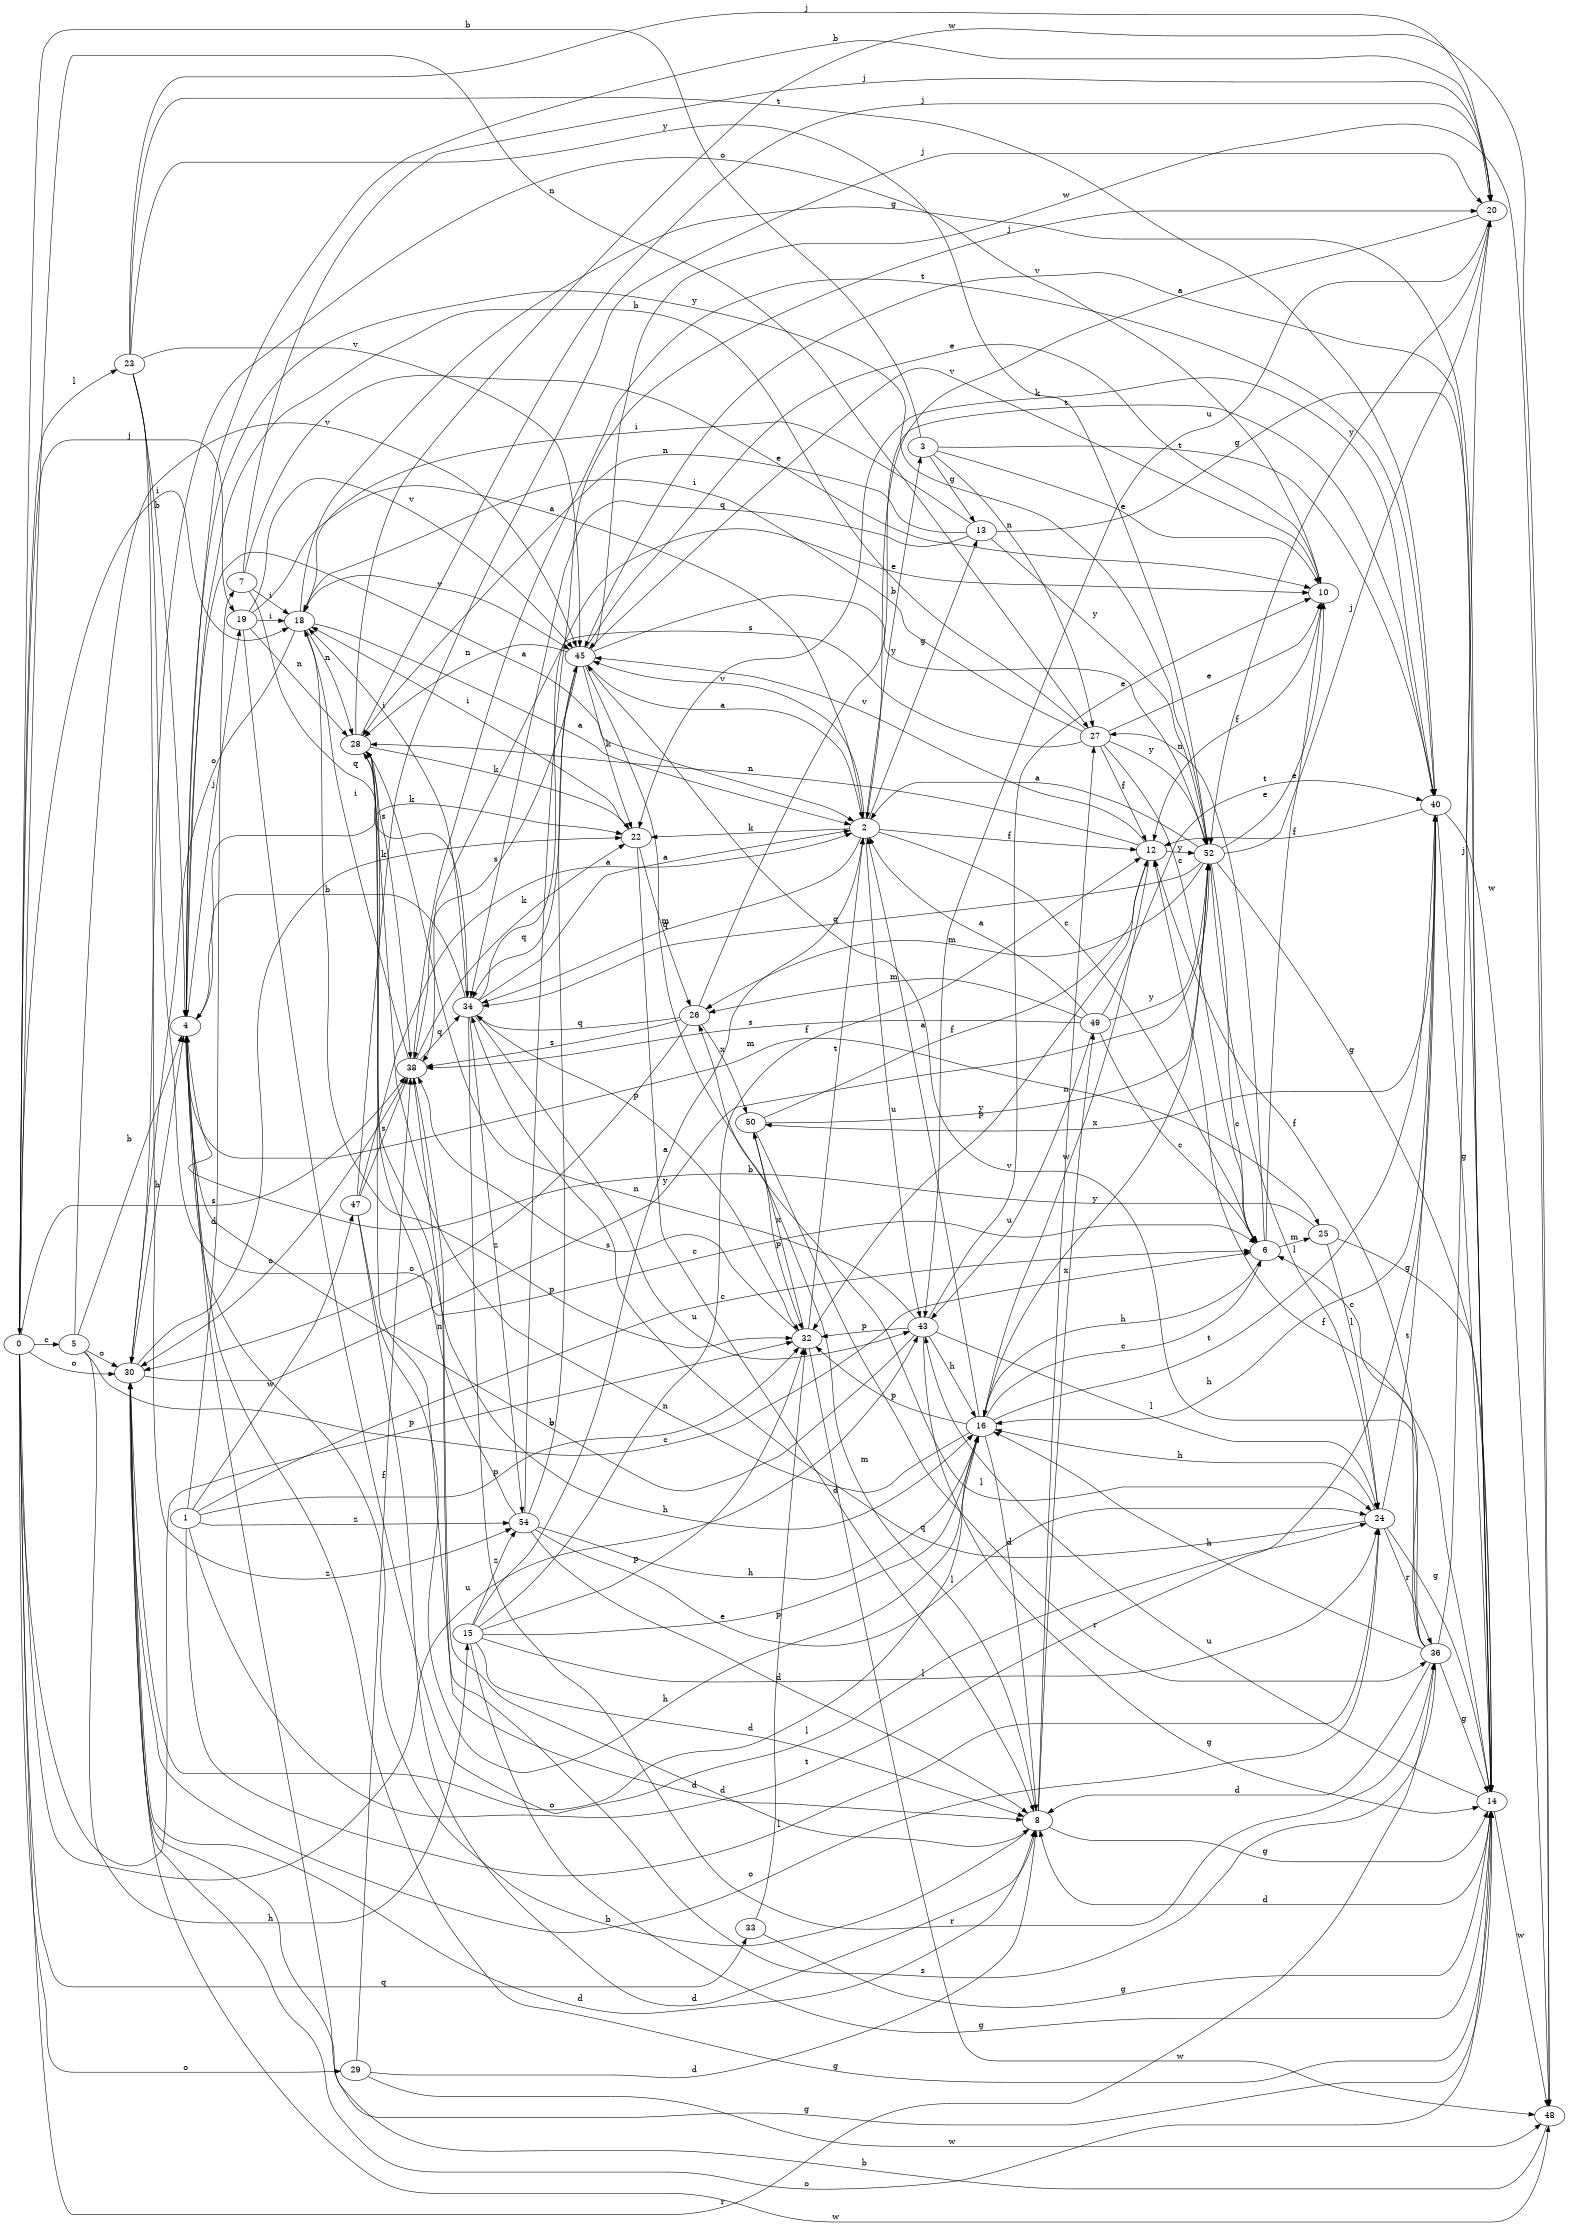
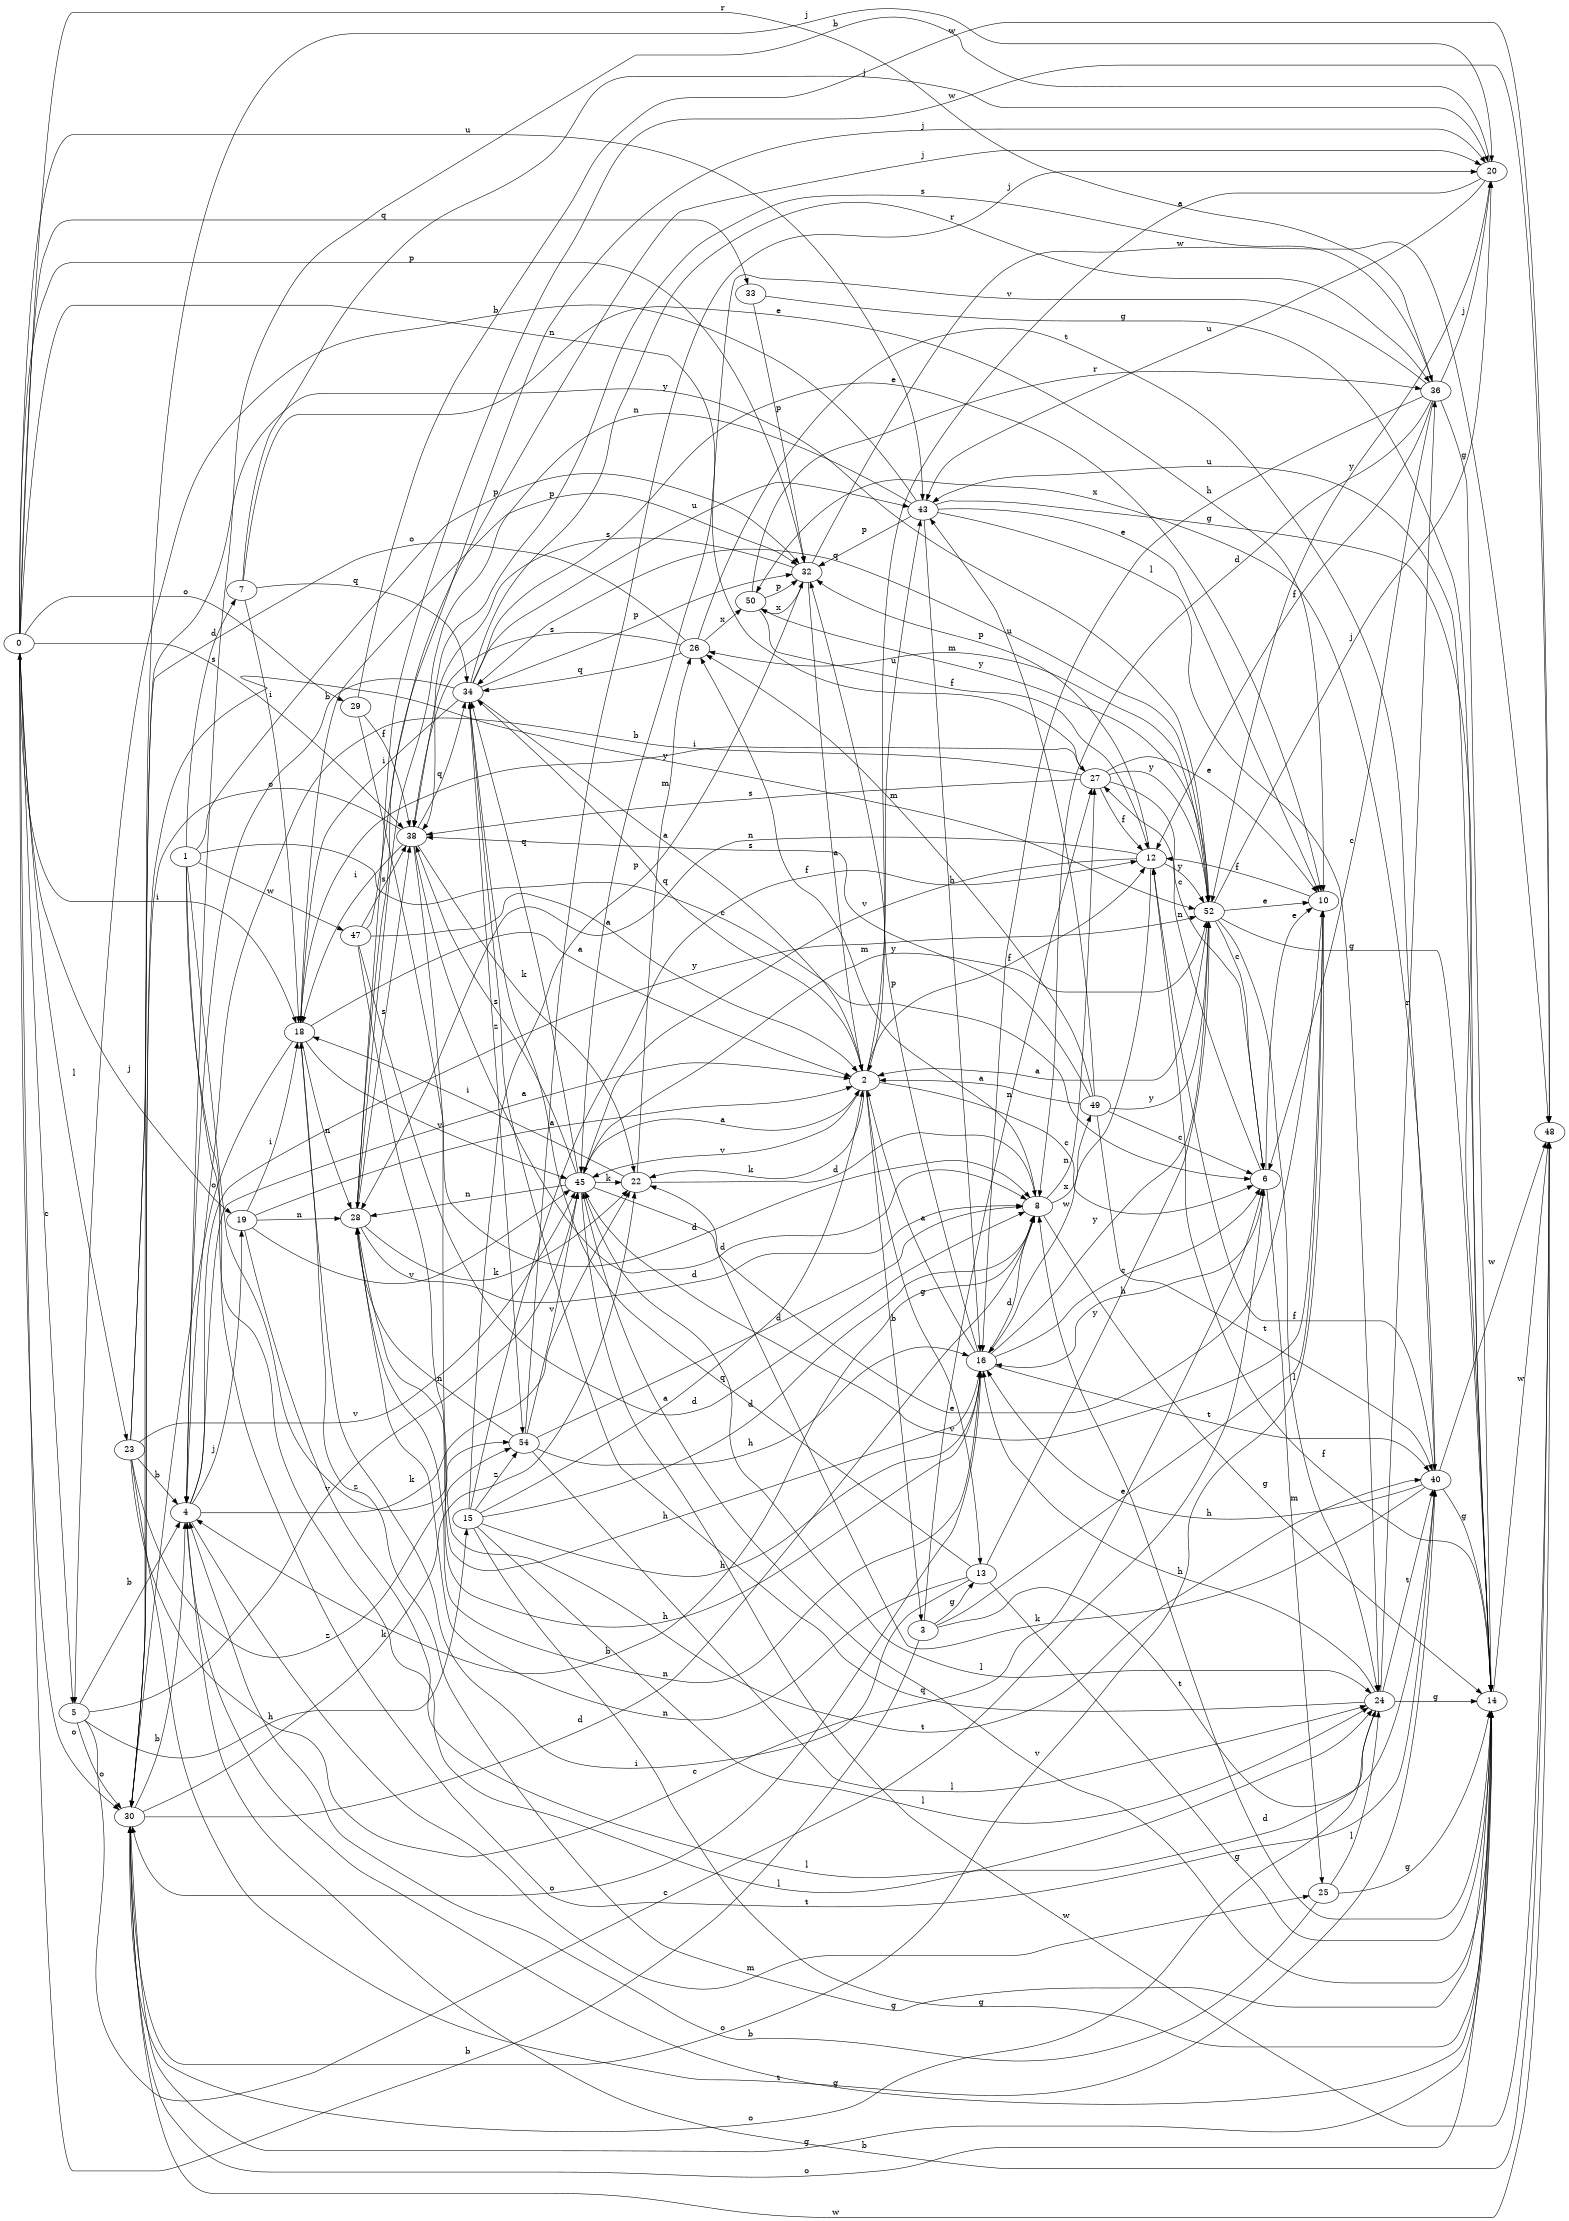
edge "32" -> "2": label "t" -> "a"
edge "43" -> "4": now "43" -> "5"
edge "15" -> "16": label "e" -> "h"
